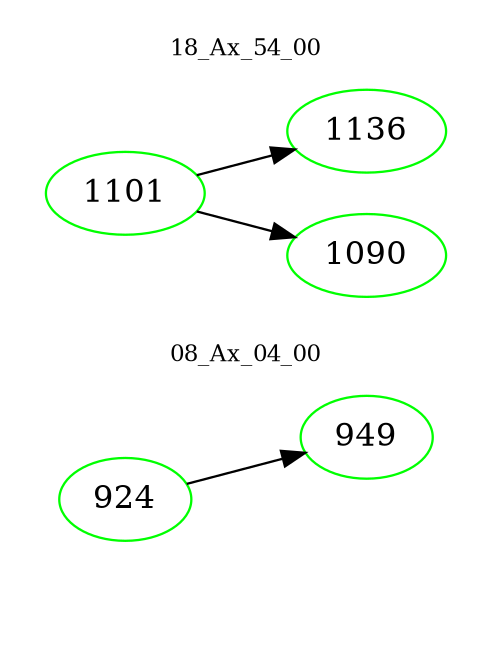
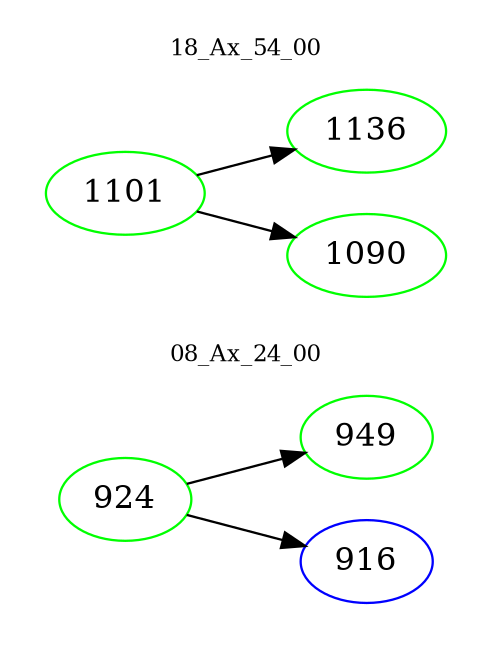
cluster "08_Ax_04_00": label "08_Ax_04_00" -> "08_Ax_24_00"
node "916": added
